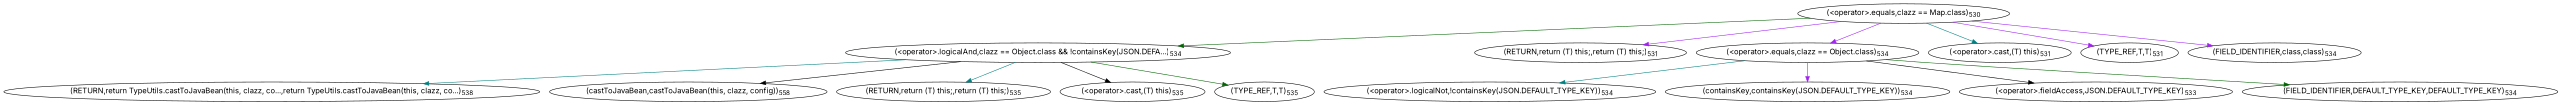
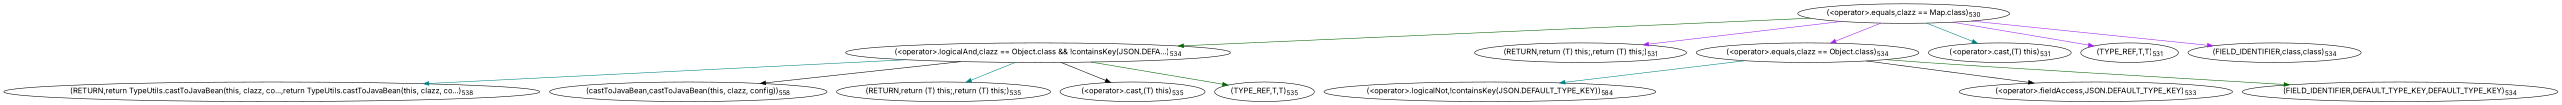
node "(<operator>.logicalNot,!containsKey(JSON.DEFAULT_TYPE_KEY))": text "534" -> "584"
node "(containsKey,containsKey(JSON.DEFAULT_TYPE_KEY))": removed
